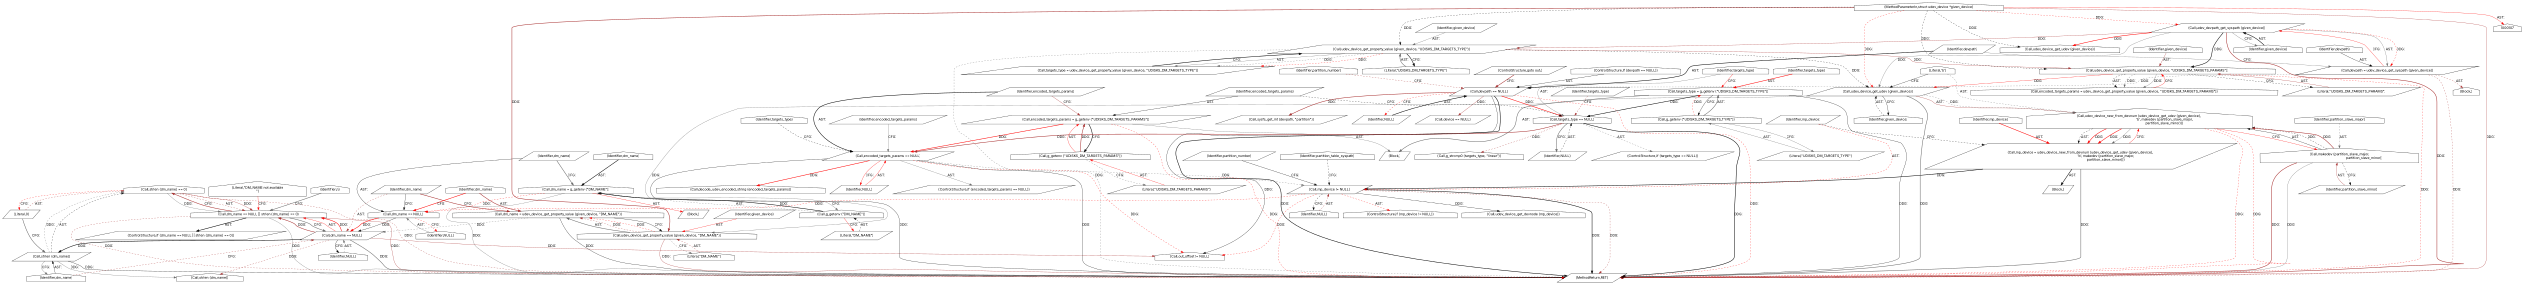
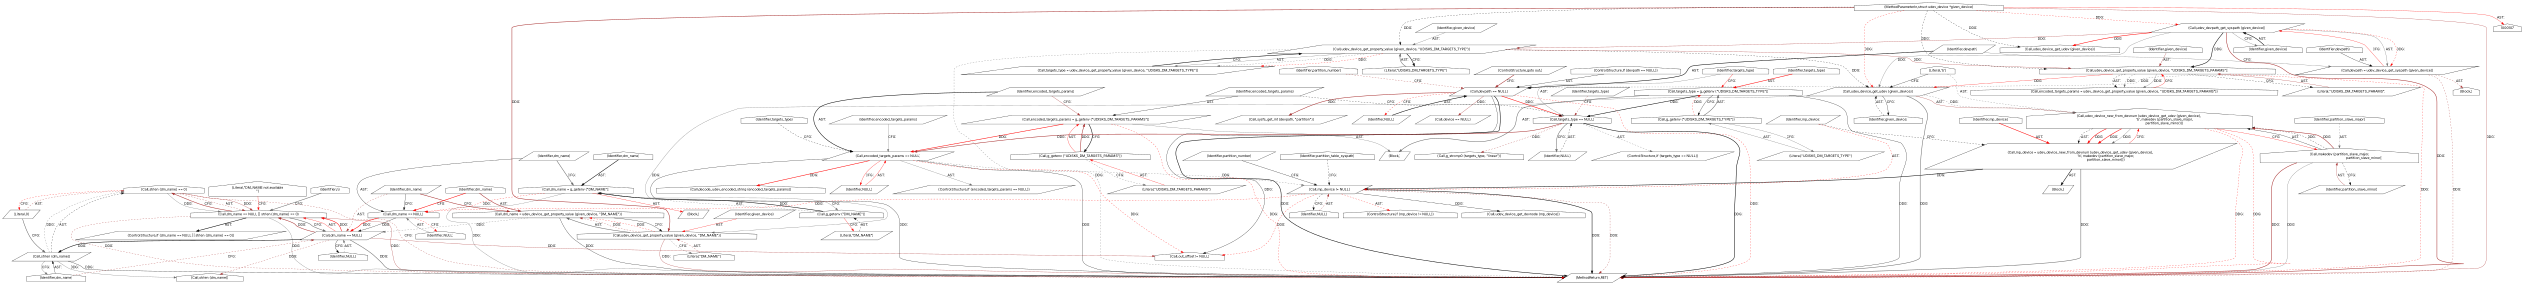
edge "(Call,strlen (dm_name) == 0)" -> "(MethodReturn,RET)": label "DDG: " -> "CFG: "
